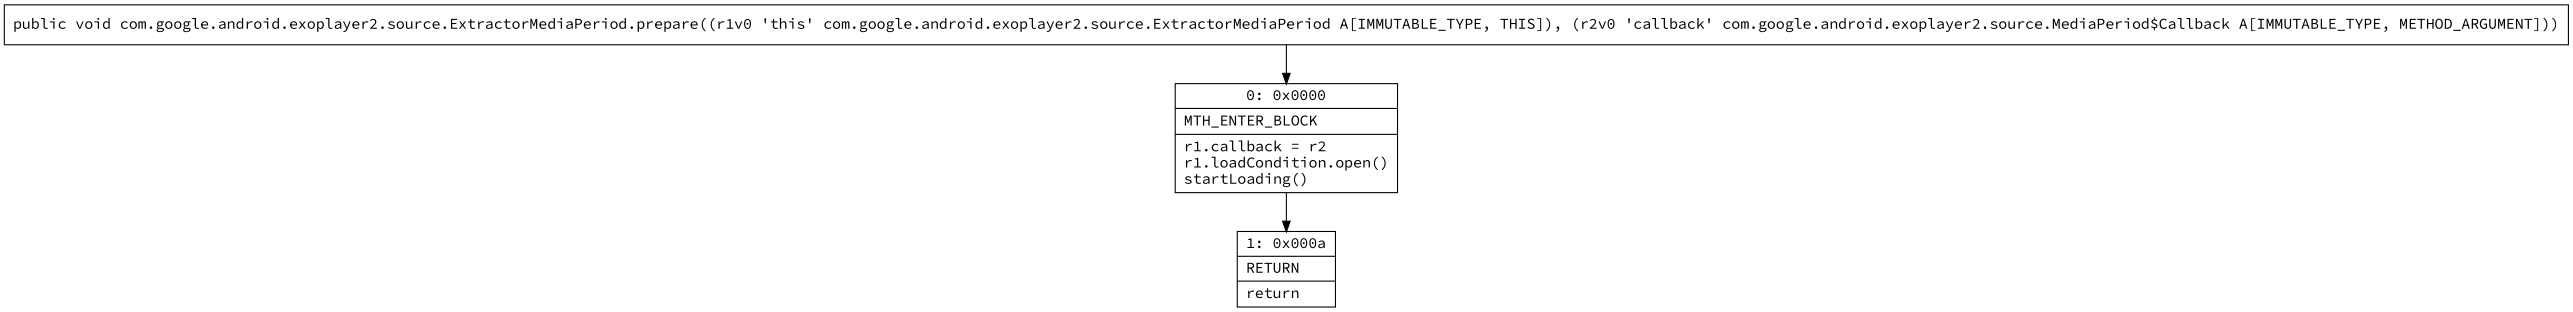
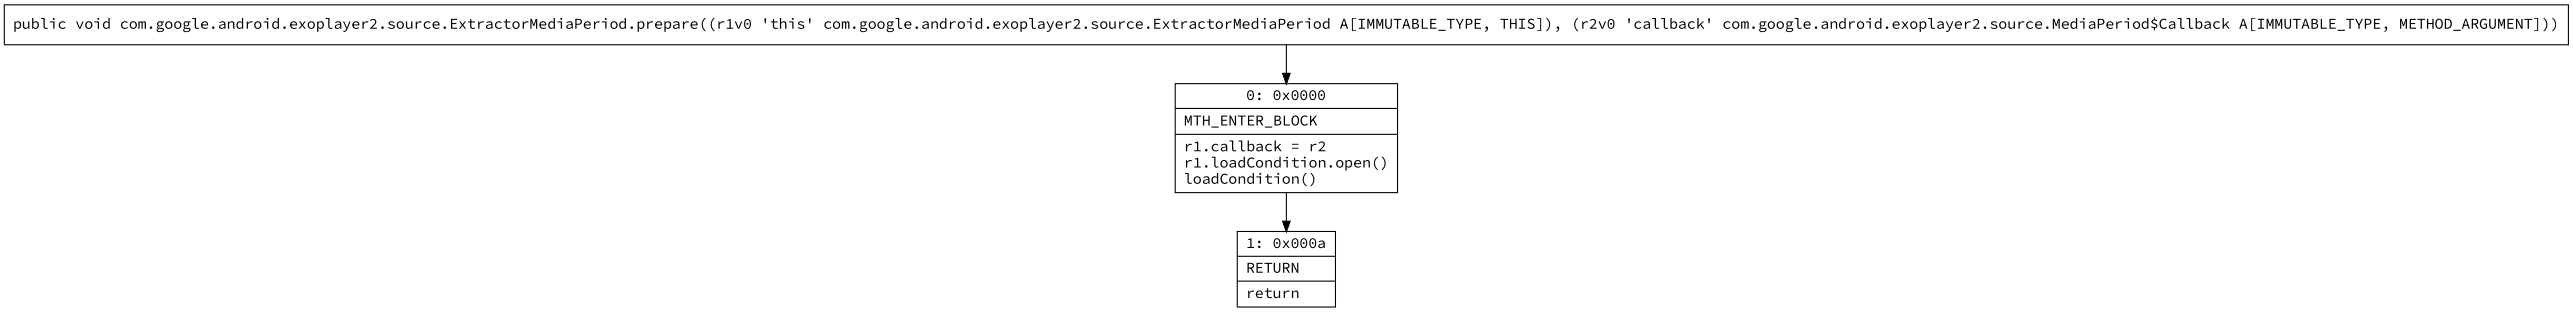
node "0: 0x0000": text "startLoading()" -> "loadCondition()"
